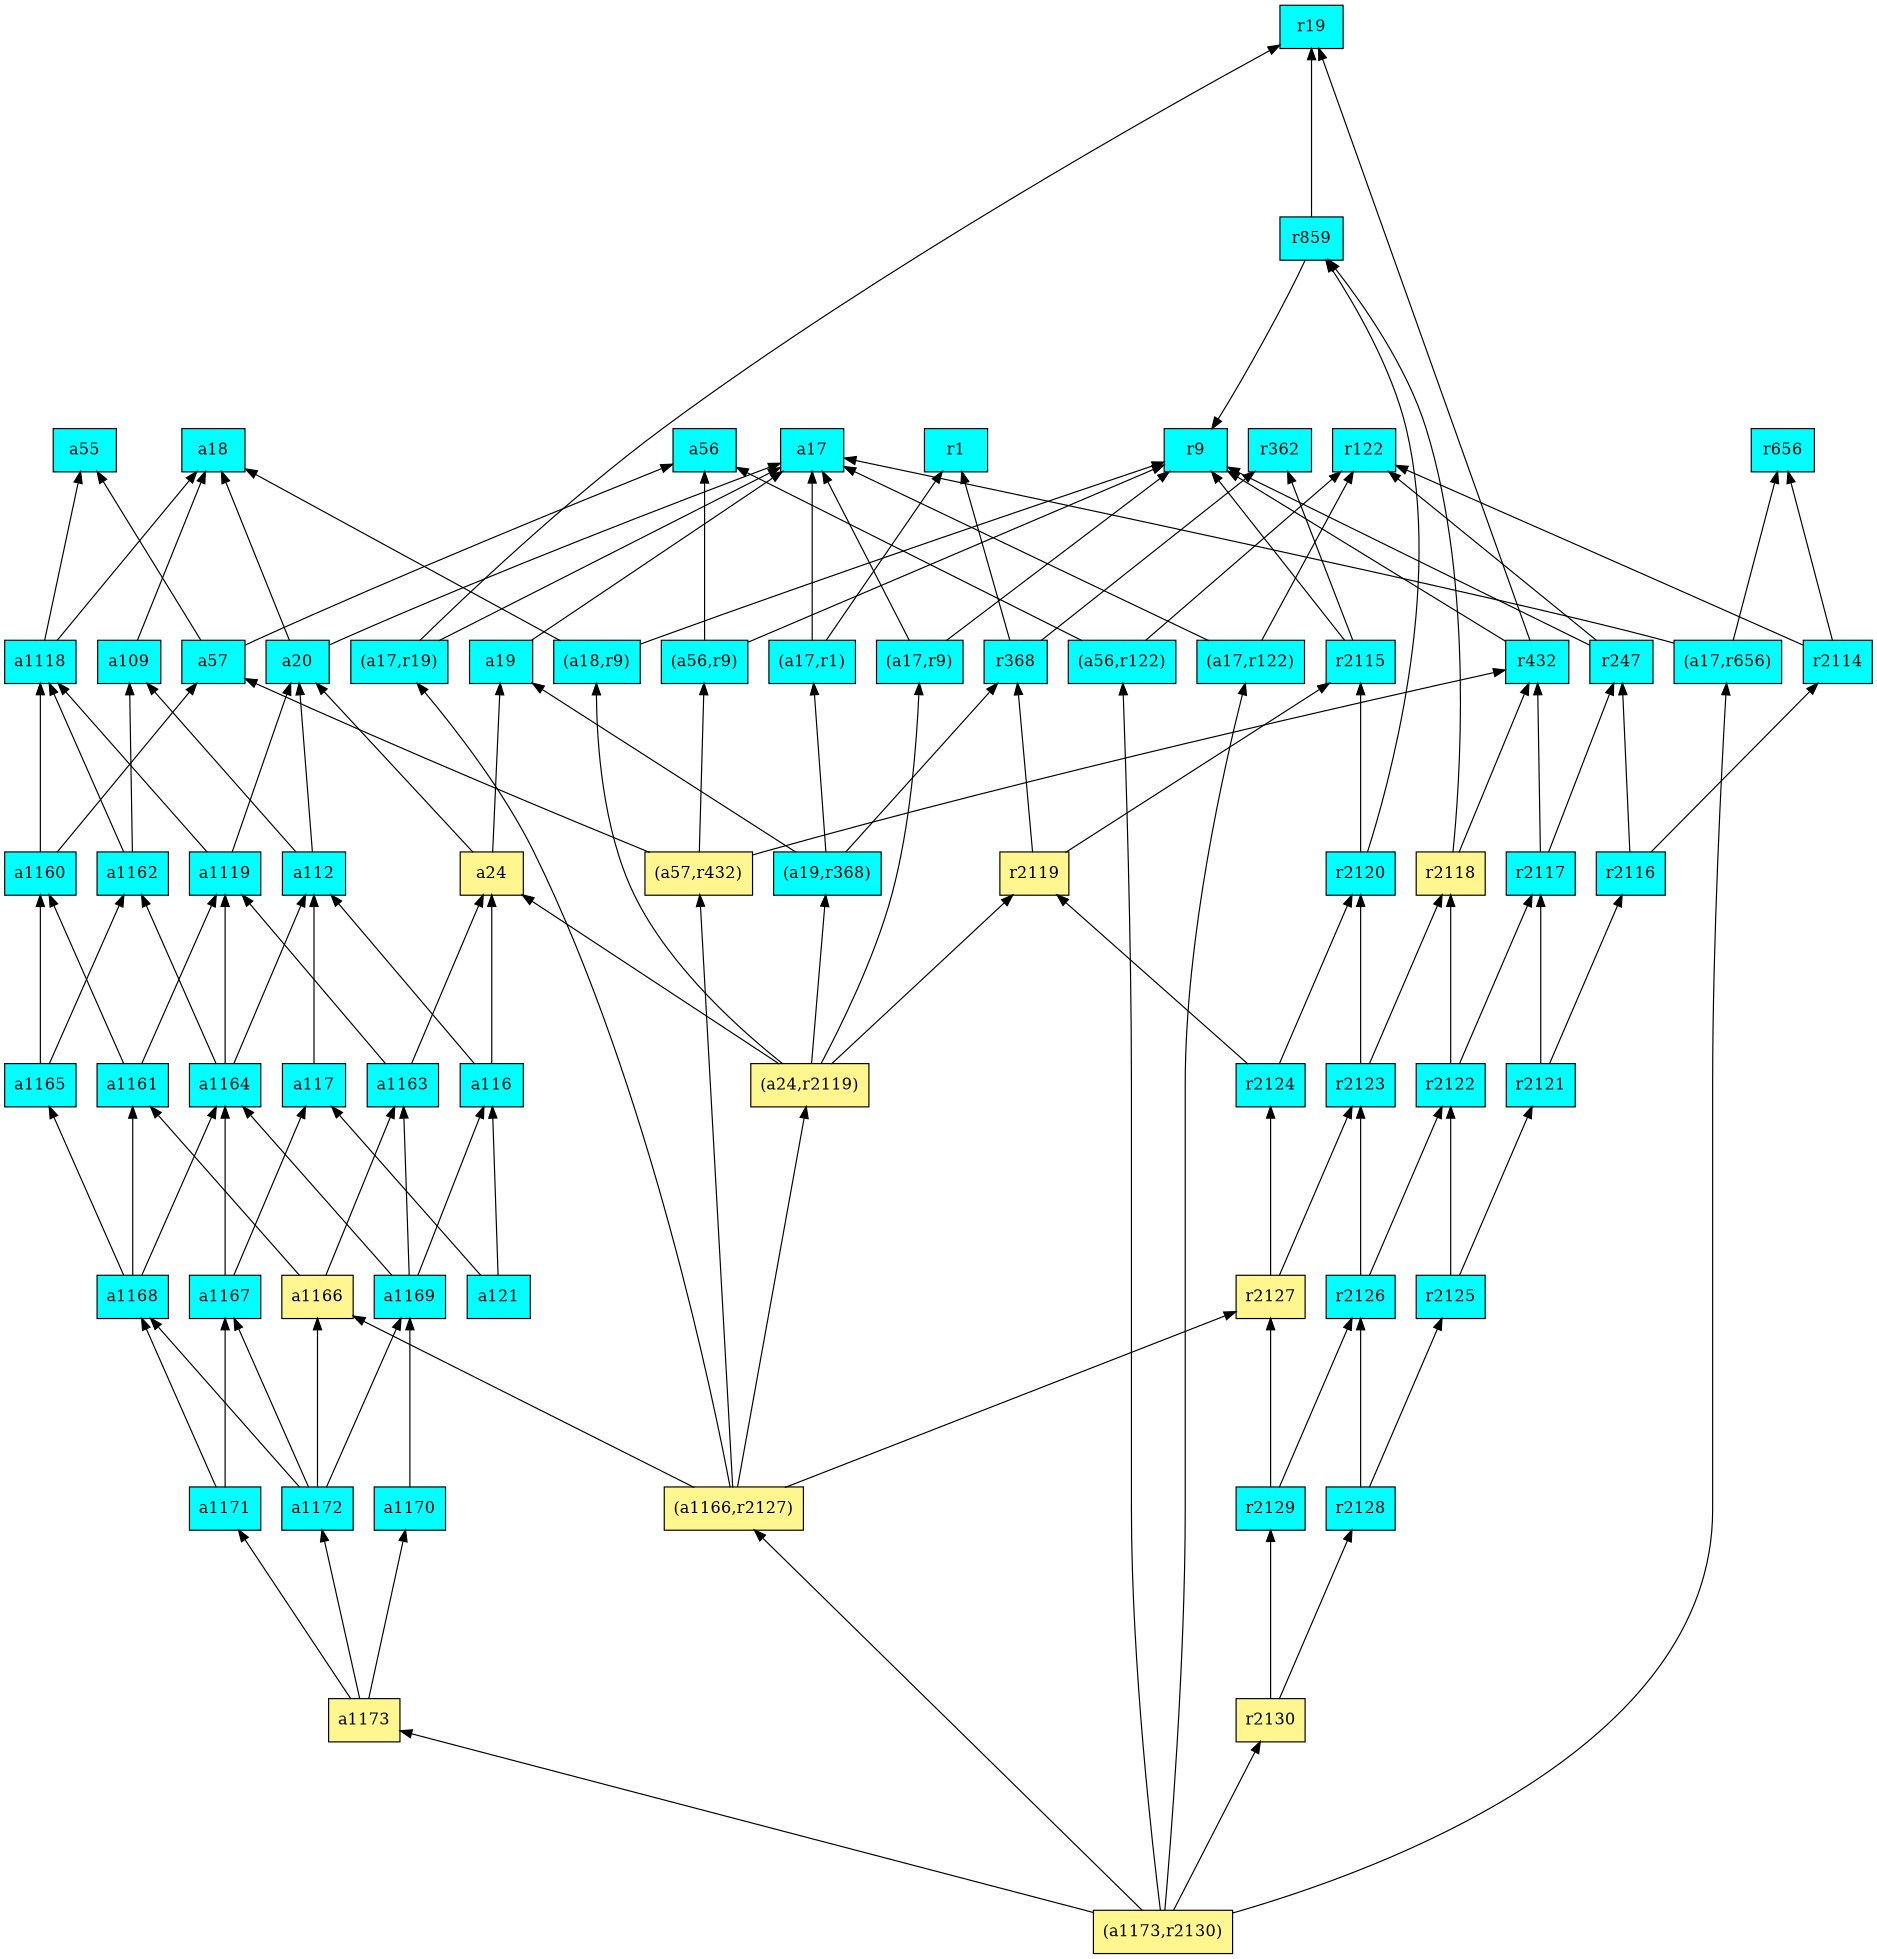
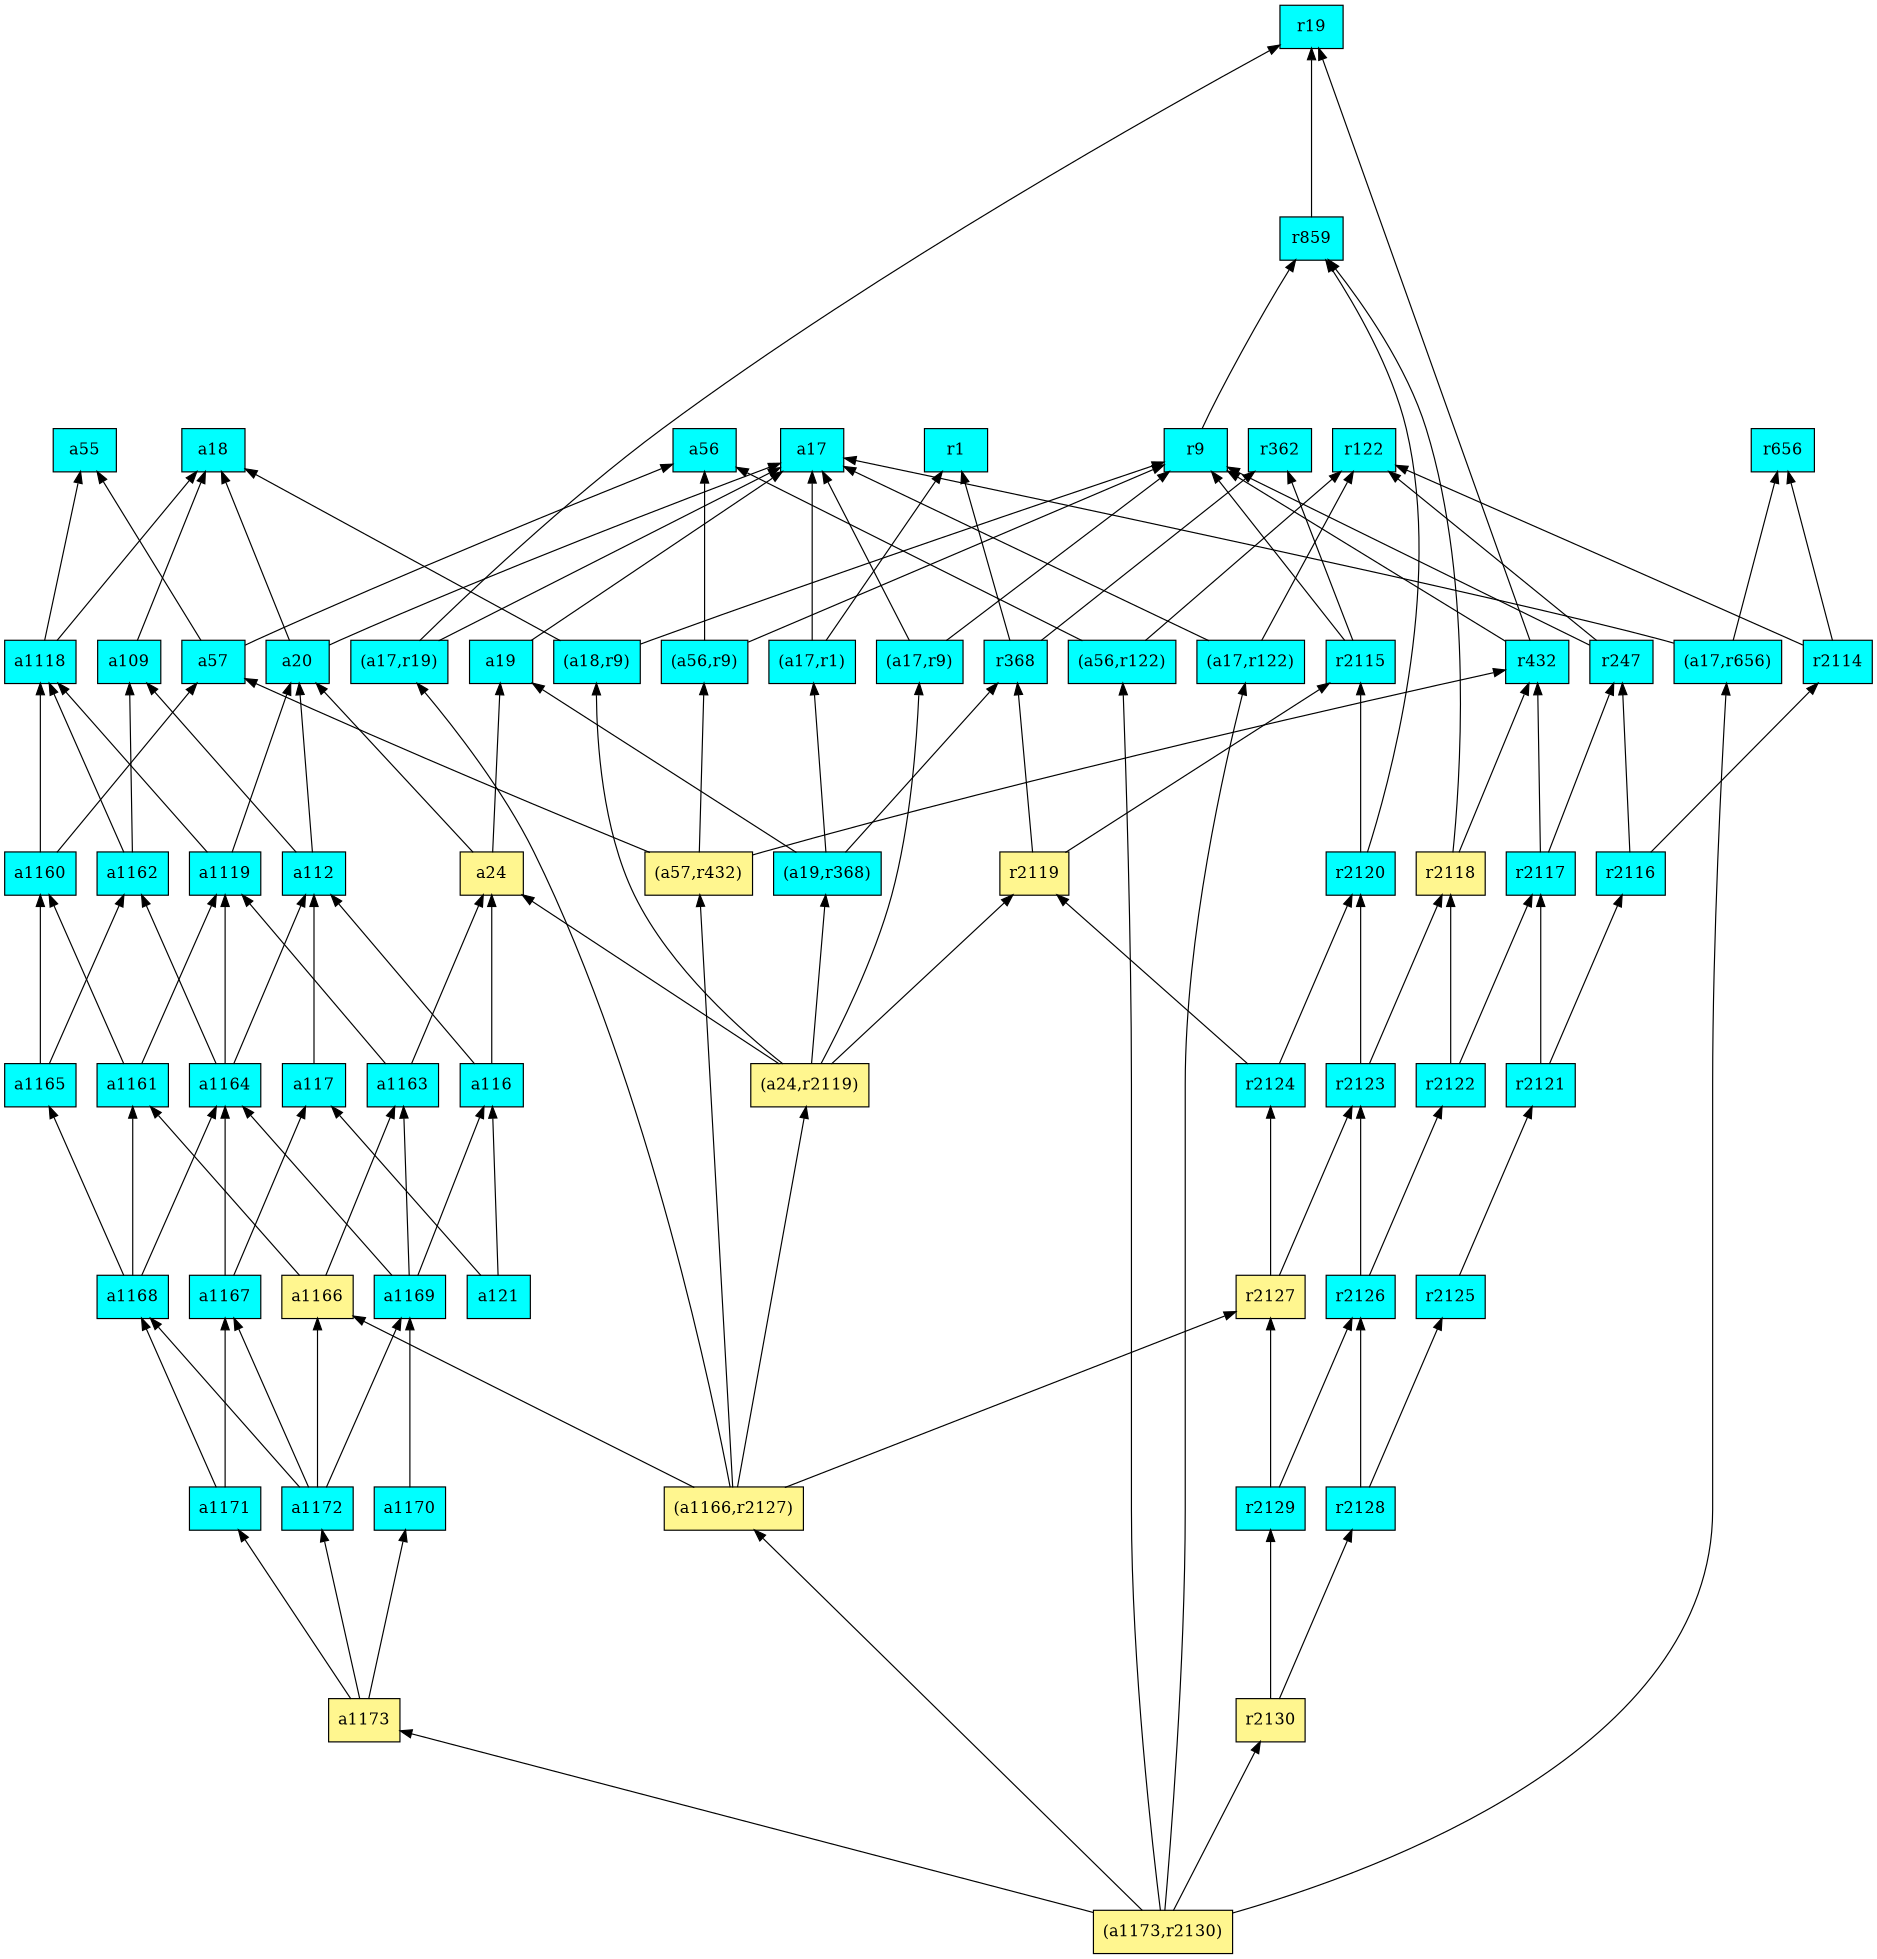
edge "r859" -> "r9": reversed
edge "r2125" -> "r2122": removed
